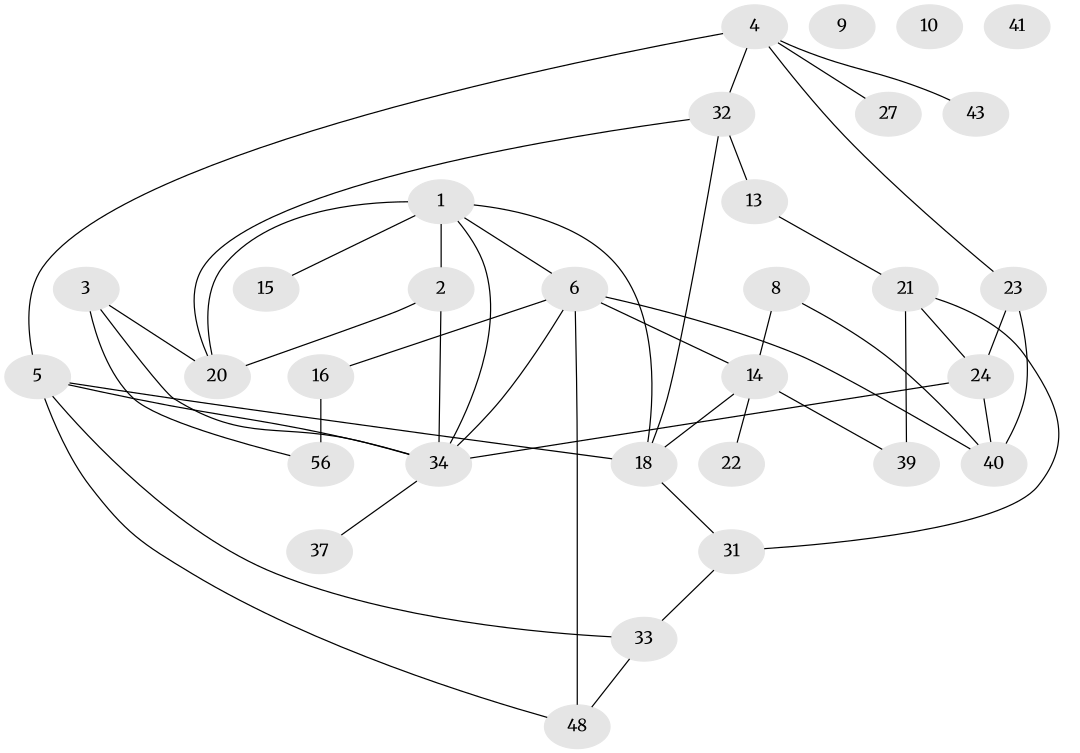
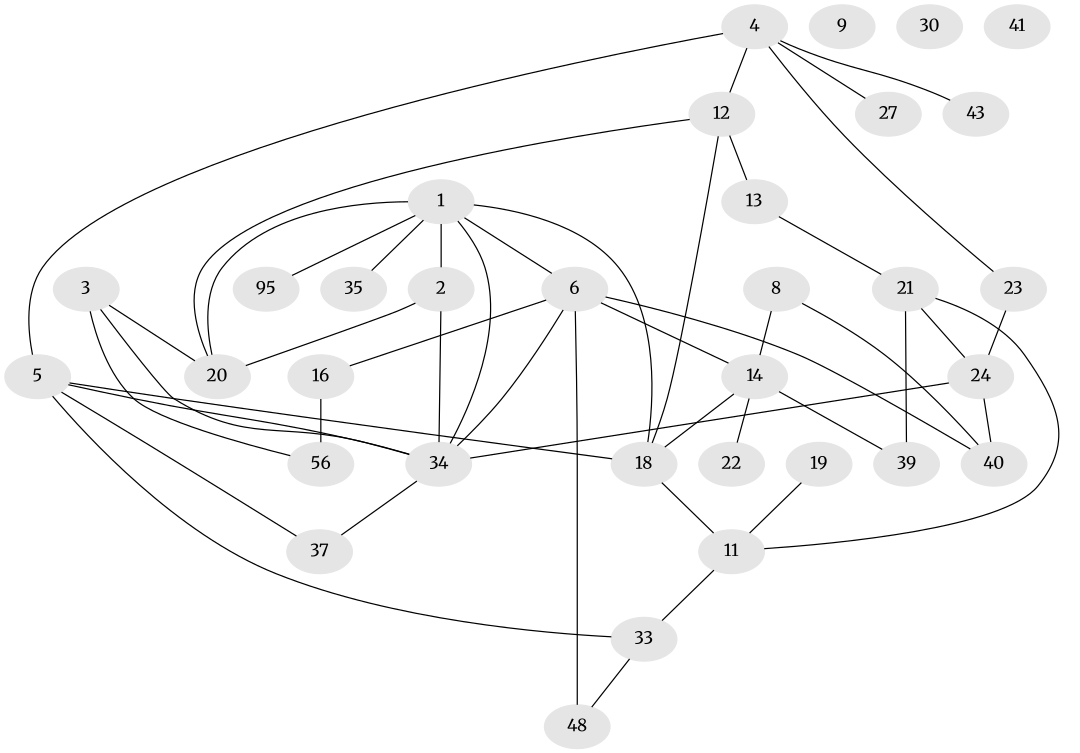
node "10": label "10" -> "30"
node "32": label "32" -> "12"
node "15": label "15" -> "95"
node "35": added
edge "23" -- "40": removed
node "19": added
node "31": label "31" -> "11"
edge "5" -- "48": now "5" -- "37"
